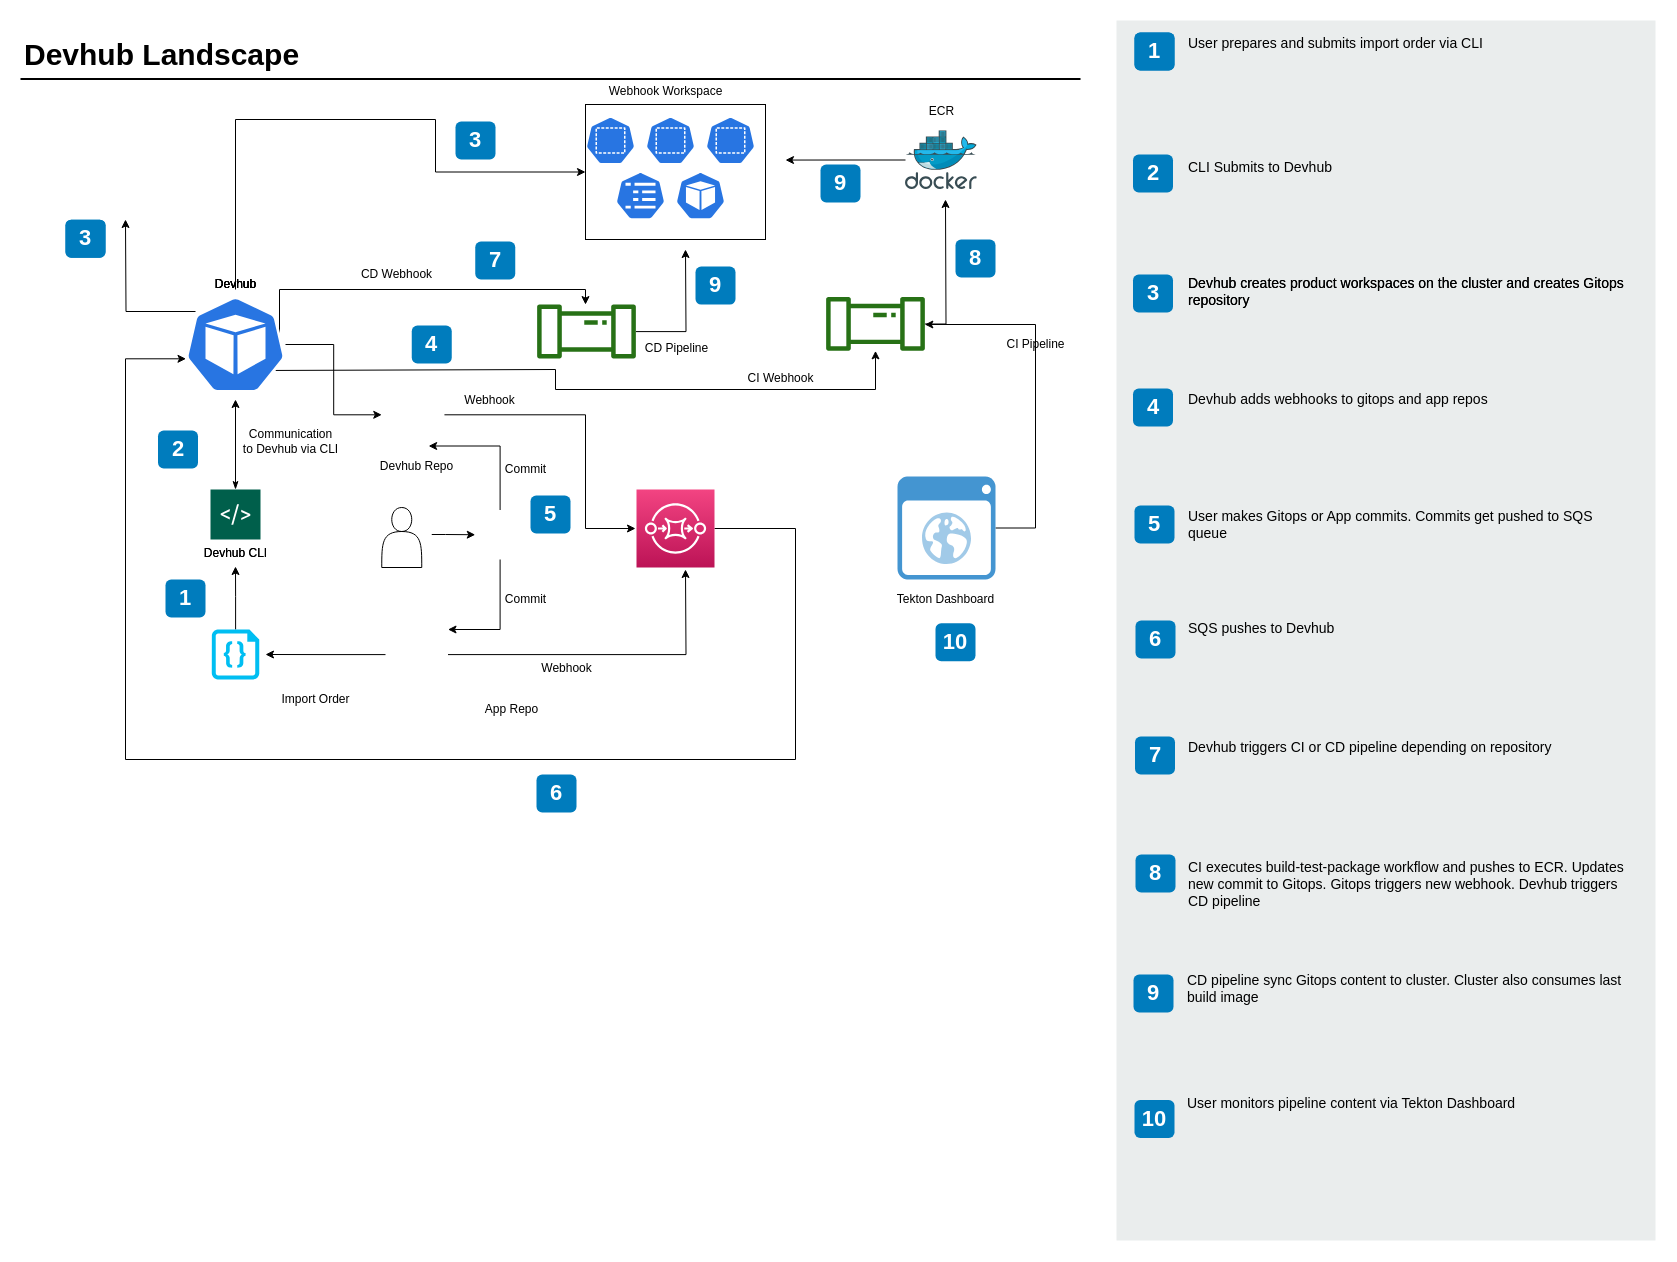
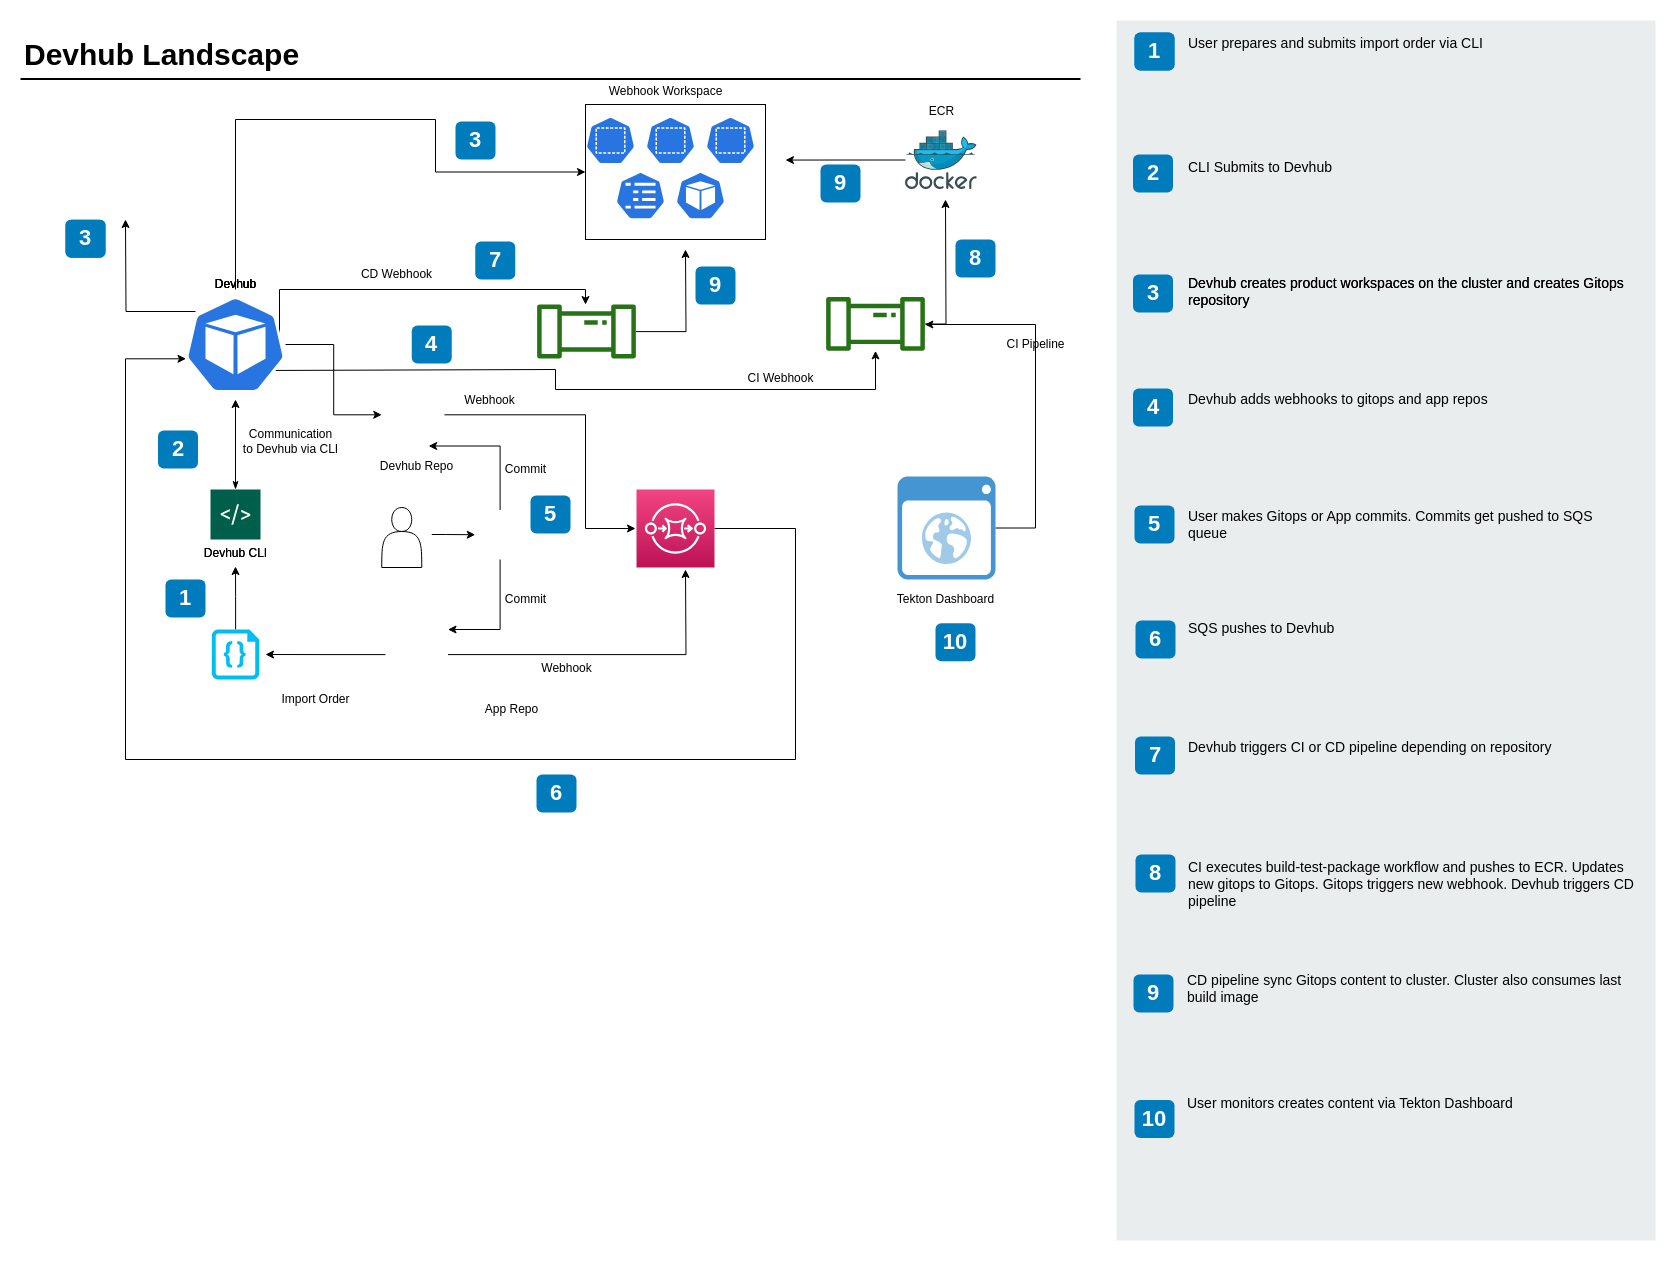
node "CD Pipeline": removed
node "CI executes build-test-package workflow and pushes to ECR. Updates new commit to Gitops. Gitops triggers new webhook. Devhub triggers CD pipeline": label "CI executes build-test-package workflow and pushes to ECR. Updates new commit to Gitops. Gitops triggers new webhook. Devhub triggers CD pipeline" -> "CI executes build-test-package workflow and pushes to ECR. Updates new gitops to Gitops. Gitops triggers new webhook. Devhub triggers CD pipeline"
node "User monitors pipeline content via Tekton Dashboard": label "User monitors pipeline content via Tekton Dashboard" -> "User monitors creates content via Tekton Dashboard"
